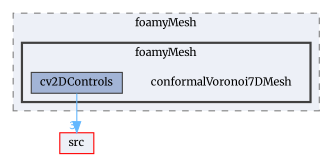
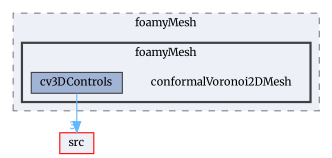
node "cv2DControls": label "cv2DControls" -> "cv3DControls"
node "conformalVoronoi7DMesh": label "conformalVoronoi7DMesh" -> "conformalVoronoi2DMesh"
